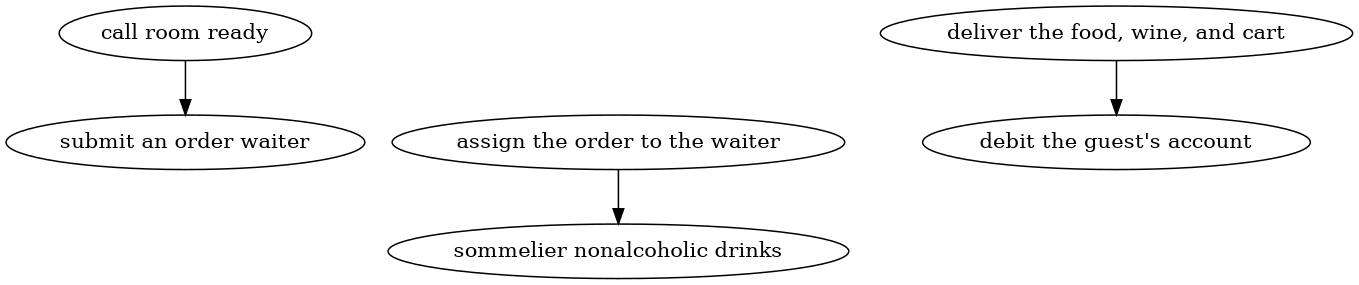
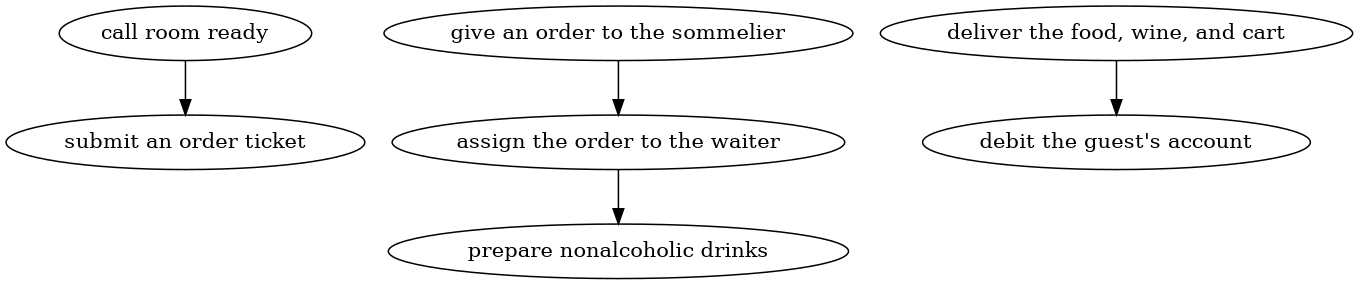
node "give an order to the sommelier": added
node "submit an order waiter": label "submit an order waiter" -> "submit an order ticket"
node "sommelier nonalcoholic drinks": label "sommelier nonalcoholic drinks" -> "prepare nonalcoholic drinks"
